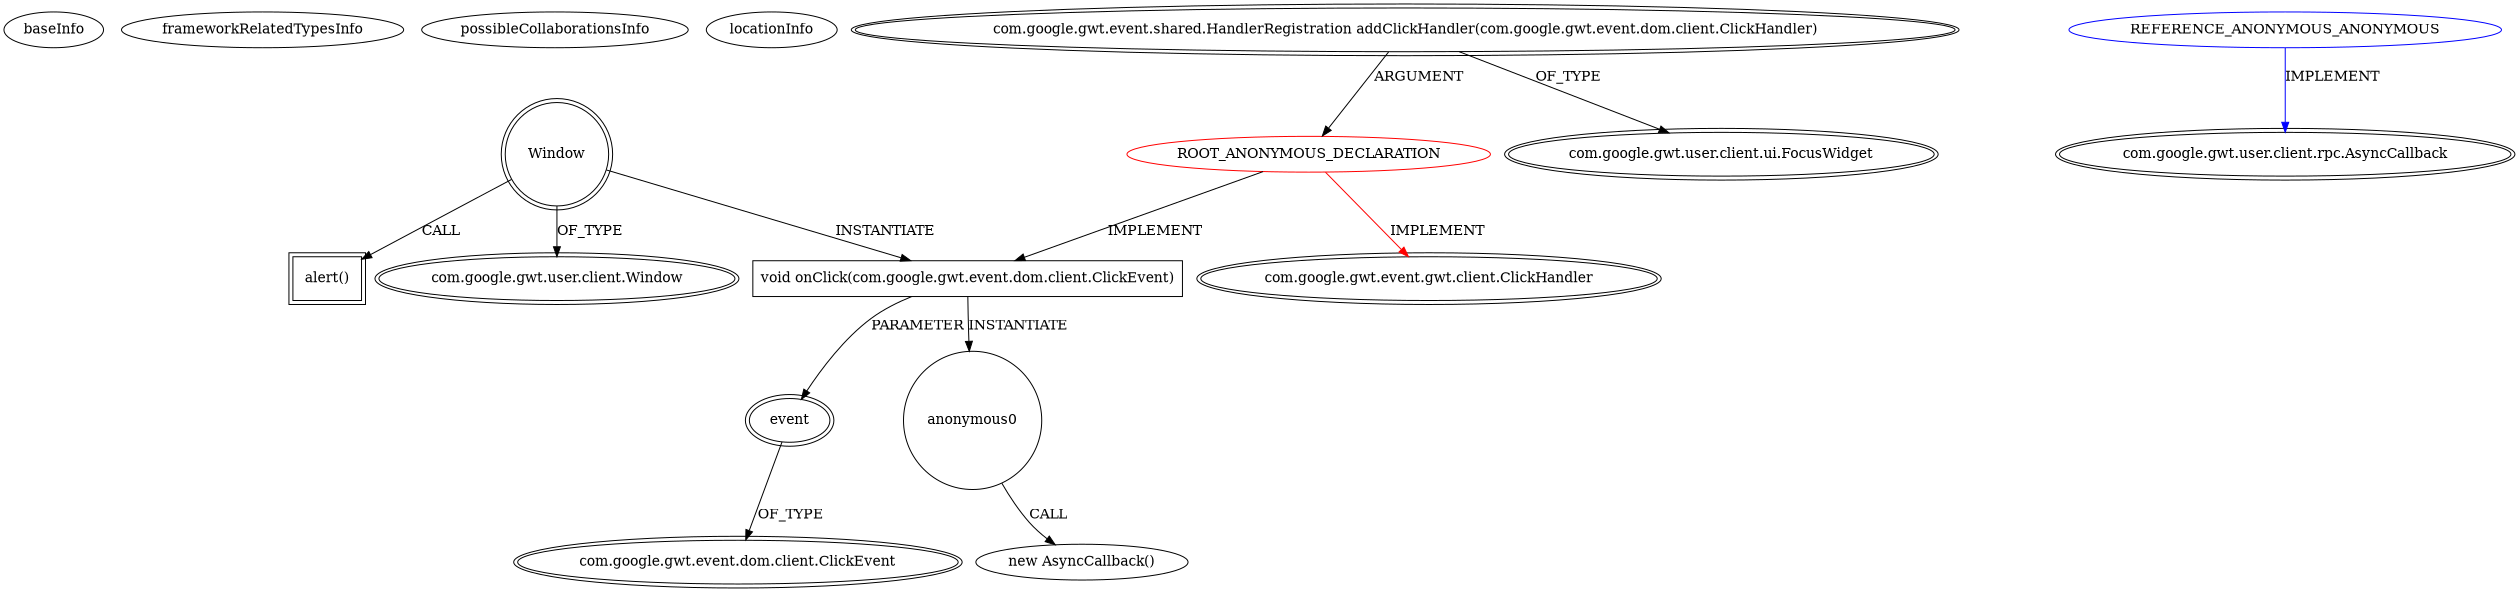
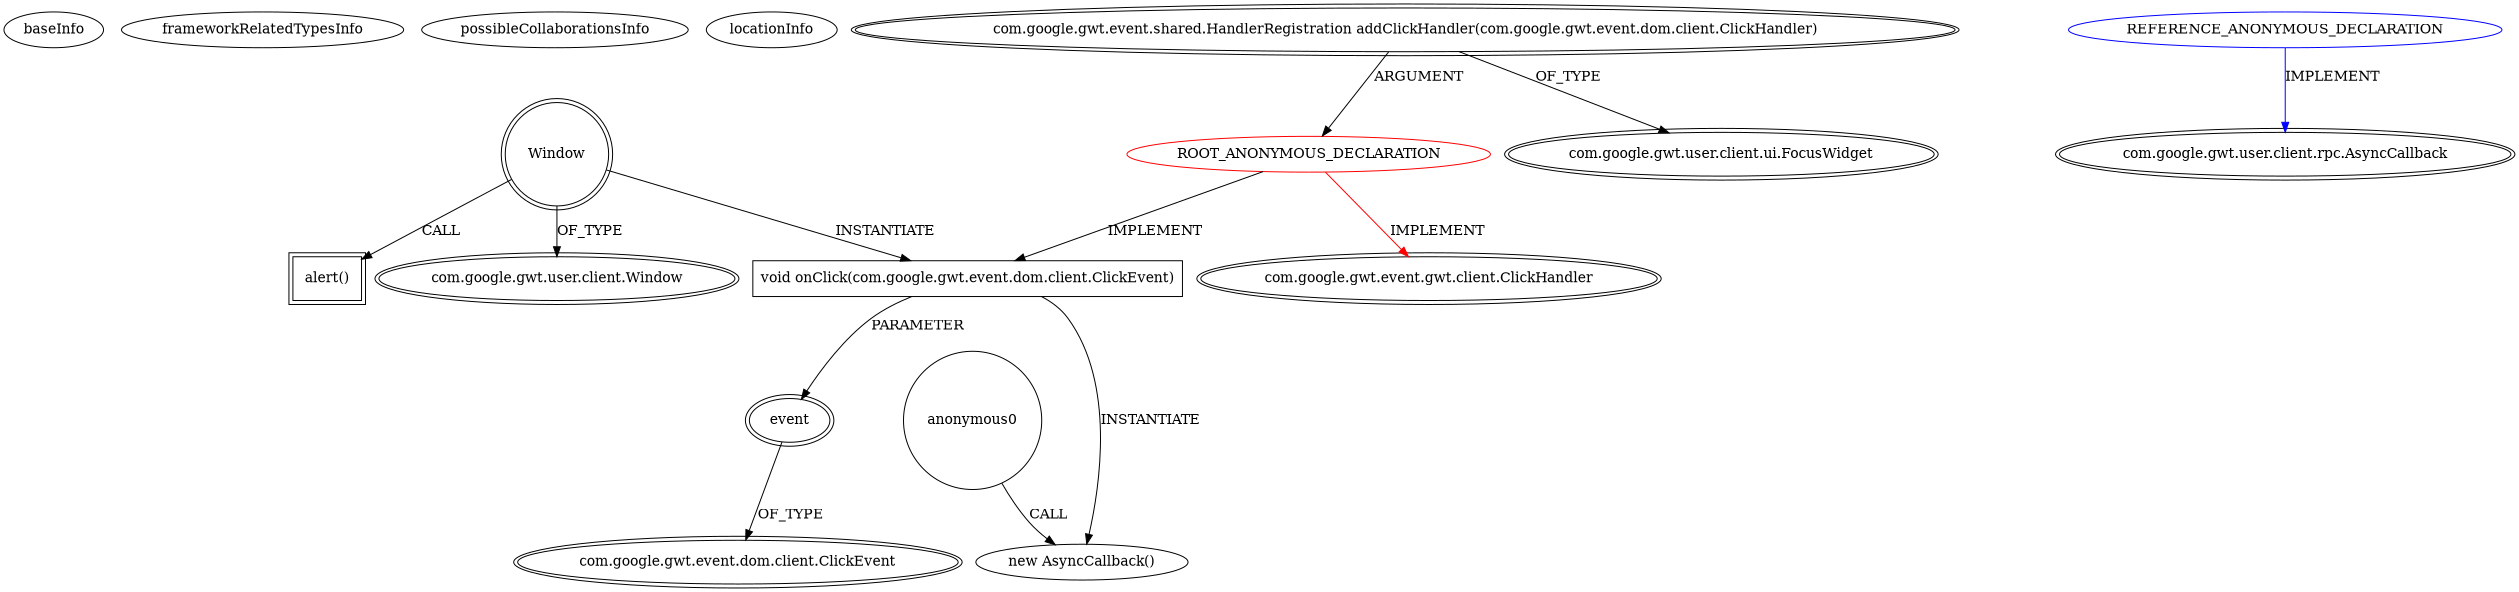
node "REFERENCE_ANONYMOUS_ANONYMOUS": label "REFERENCE_ANONYMOUS_ANONYMOUS" -> "REFERENCE_ANONYMOUS_DECLARATION"
edge "void onClick(com.google.gwt.event.dom.client.ClickEvent)" -> "anonymous0": now "void onClick(com.google.gwt.event.dom.client.ClickEvent)" -> "new AsyncCallback()"
